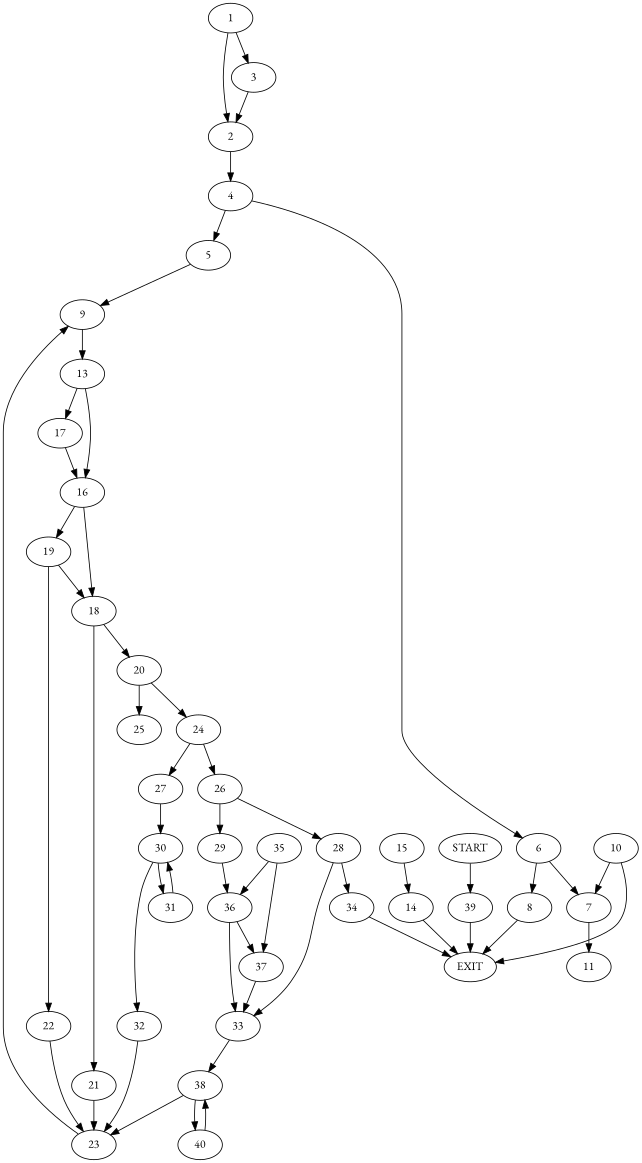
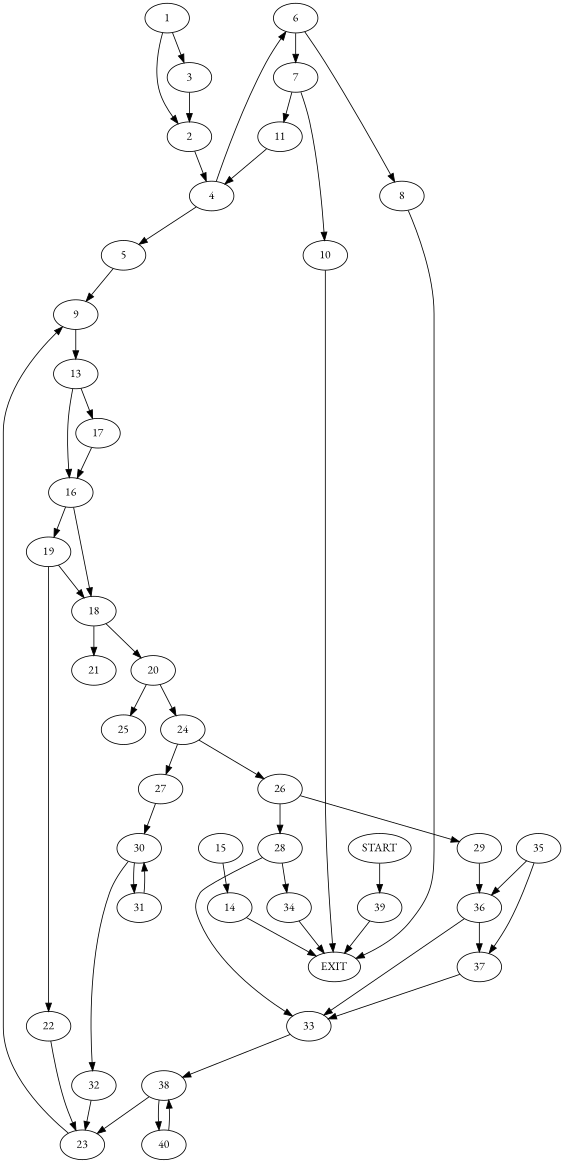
edge "11" -> "4": added
edge "10" -> "7": reversed
edge "21" -> "23": removed
